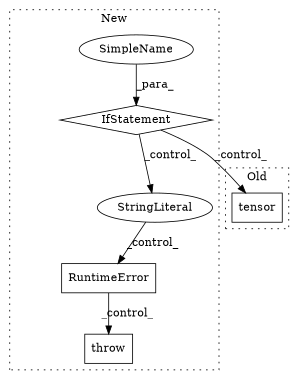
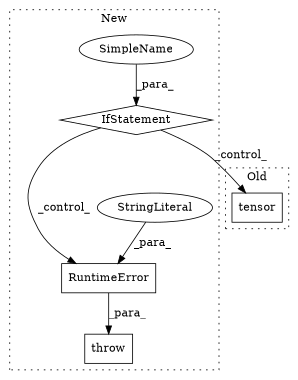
edge "IfStatement" -> "StringLiteral": now "IfStatement" -> "RuntimeError"
edge "StringLiteral" -> "RuntimeError": label "_control_" -> "_para_"
edge "RuntimeError" -> "throw": label "_control_" -> "_para_"
